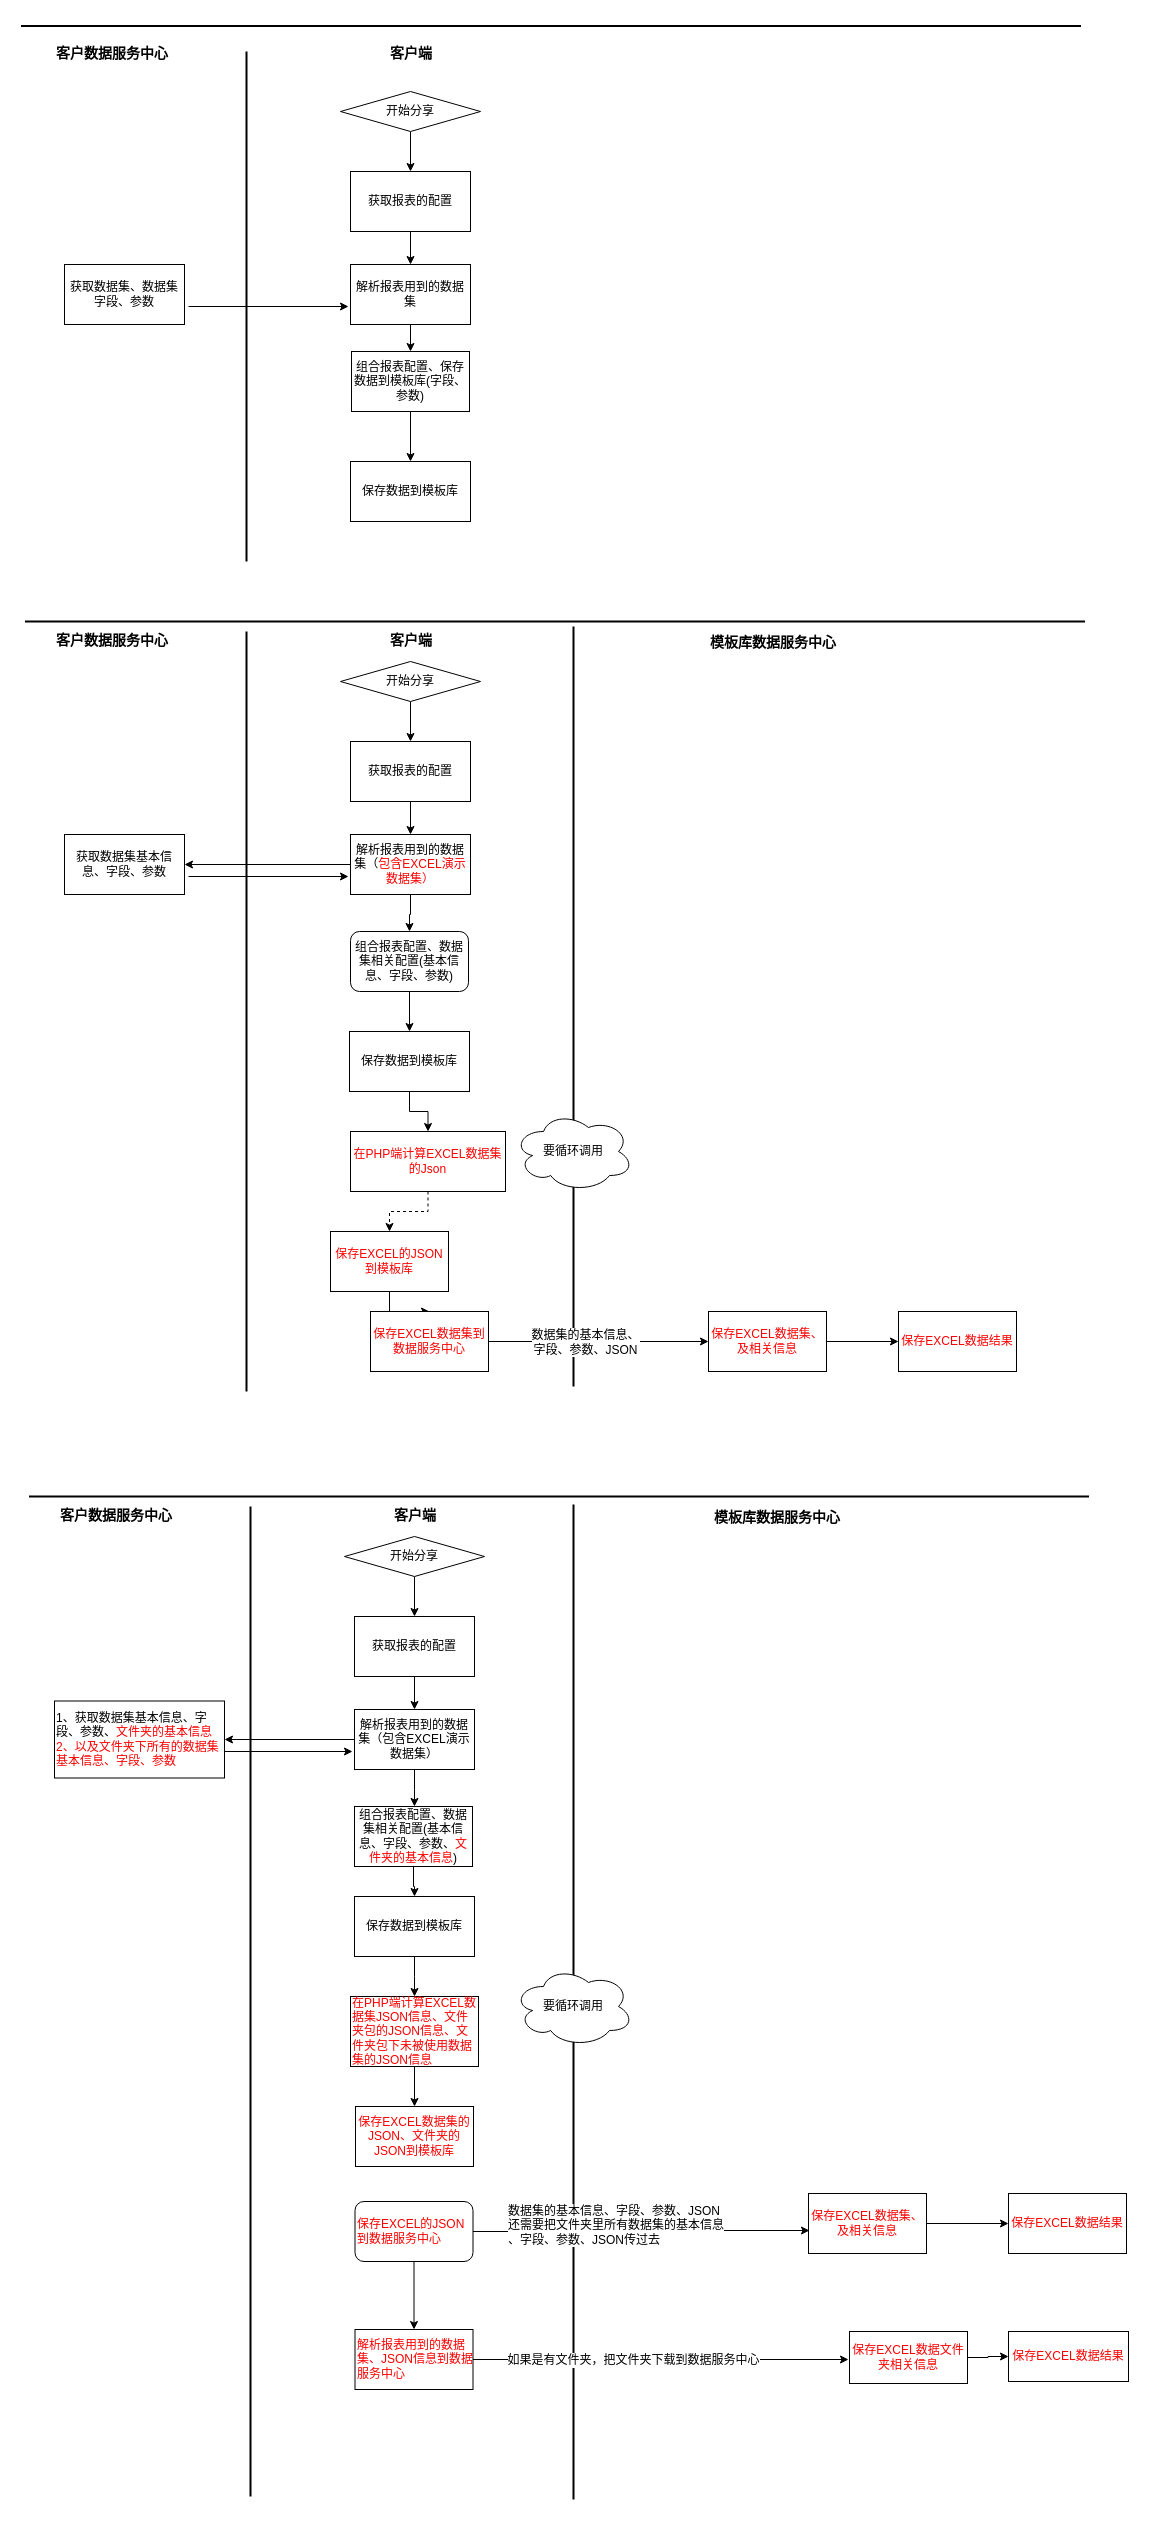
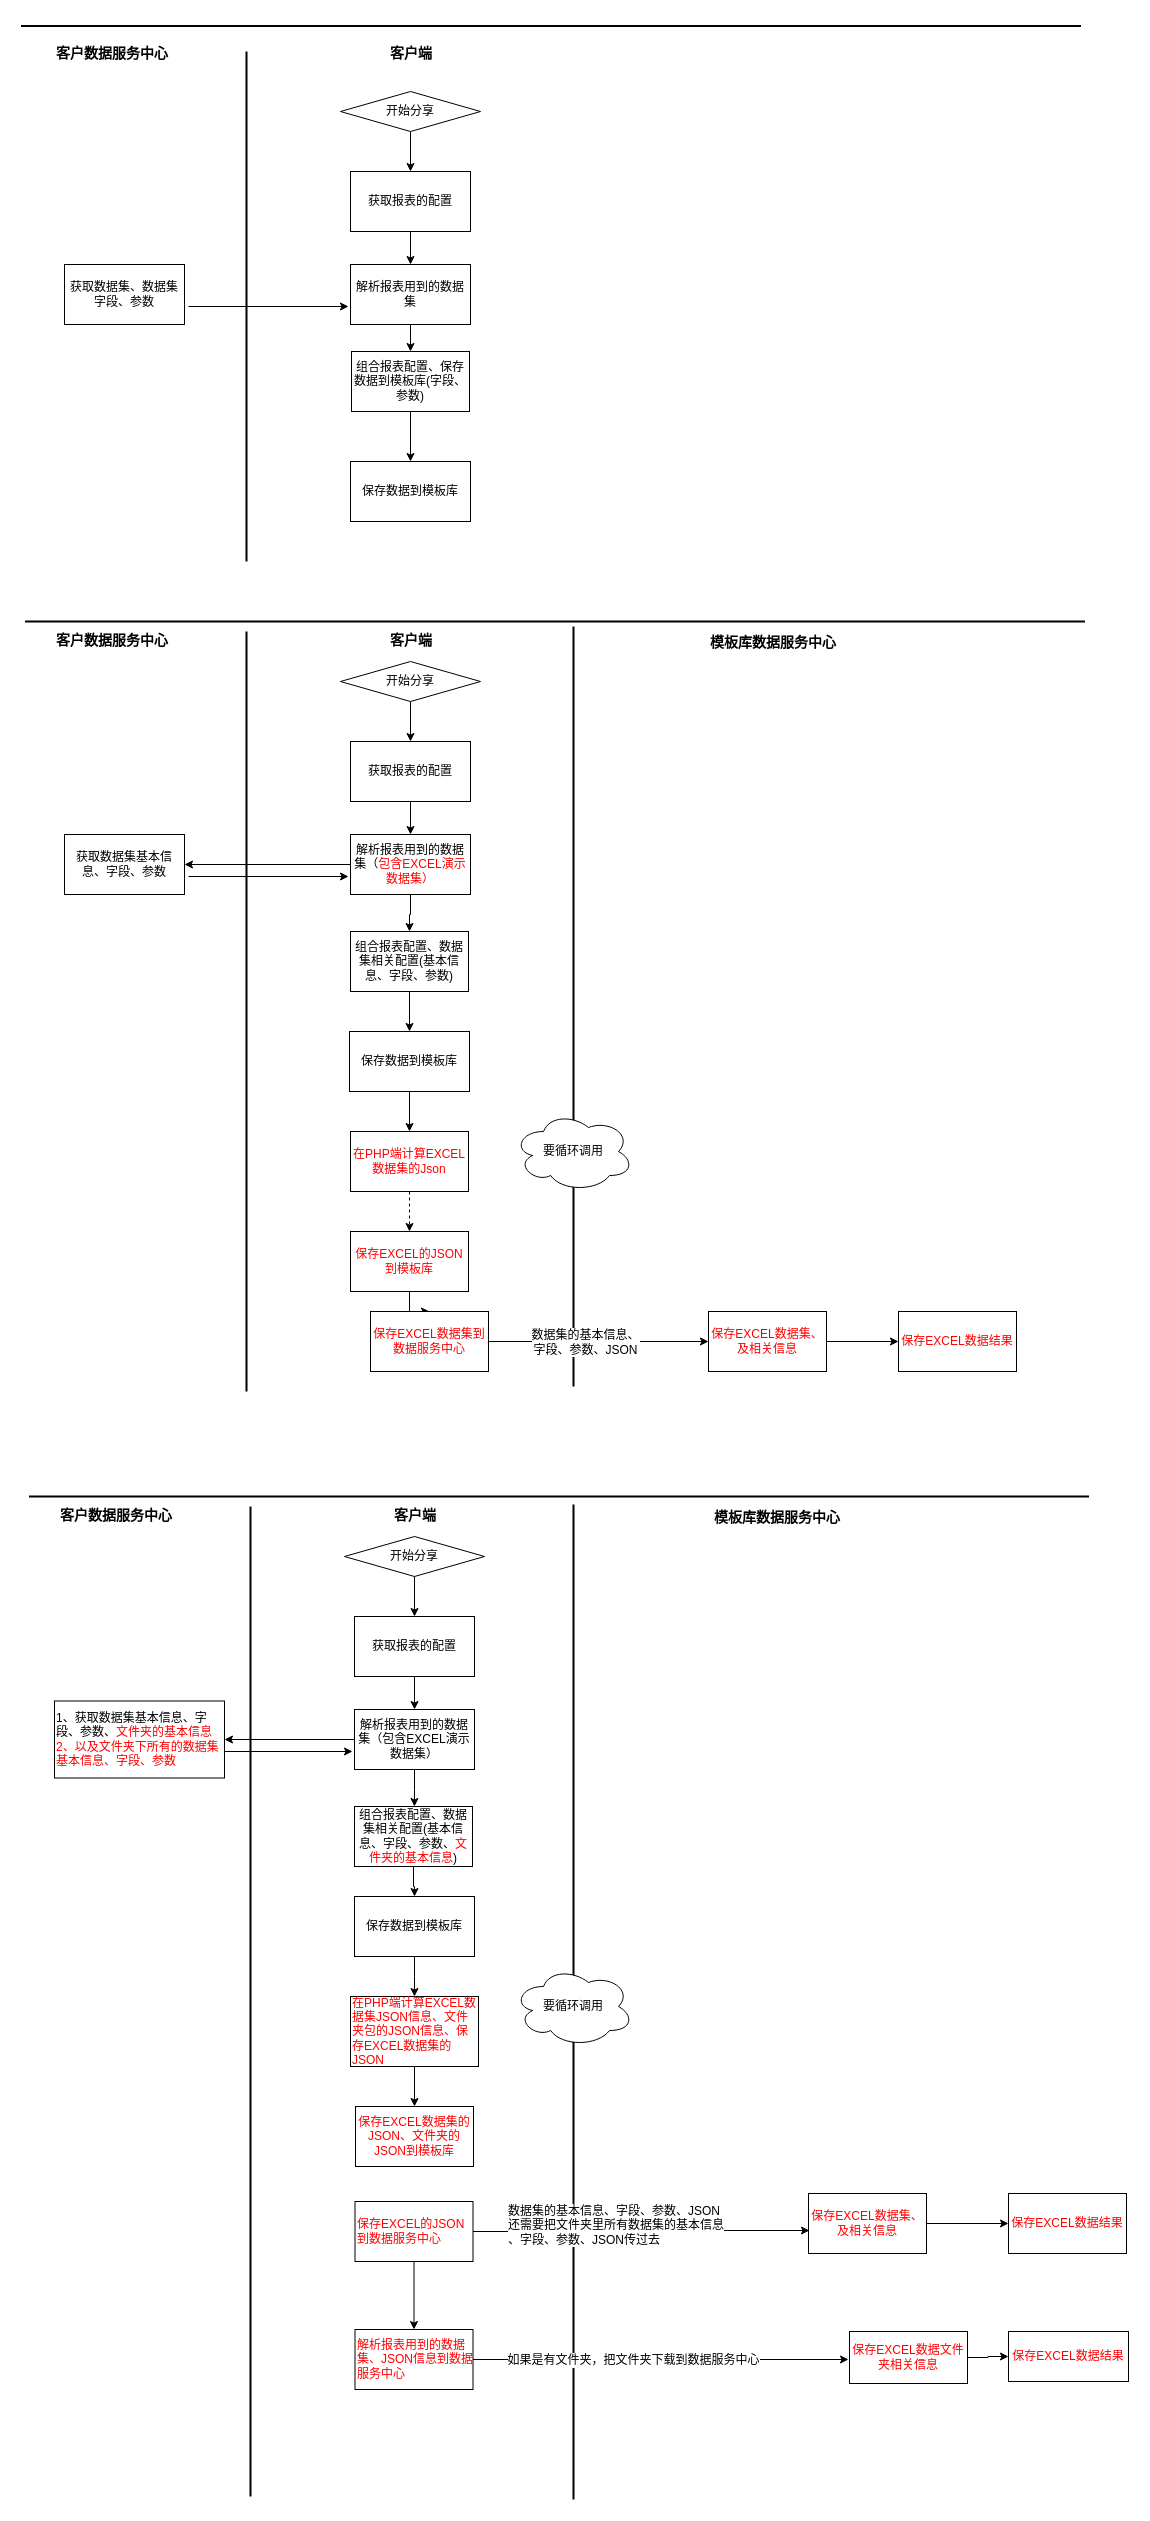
node "组合报表配置、数据集相关配置(基本信息、字段、参数)": shape rounded rectangle -> rectangle
node "在PHP端计算EXCEL数据集的Json": size 155x60 -> 118x60
node "保存EXCEL的JSON到模板库": moved (390, 1262) -> (410, 1262)
node "在PHP端计算EXCEL数据集JSON信息、文件夹包的JSON信息、文件夹包下未被使用数据集的JSON信息": label "在PHP端计算EXCEL数据集JSON信息、文件夹包的JSON信息、文件夹包下未被使用数据集的JSON信息" -> "在PHP端计算EXCEL数据集JSON信息、文件夹包的JSON信息、保存EXCEL数据集的JSON"
node "保存EXCEL的JSON到数据服务中心": shape rounded rectangle -> rectangle
